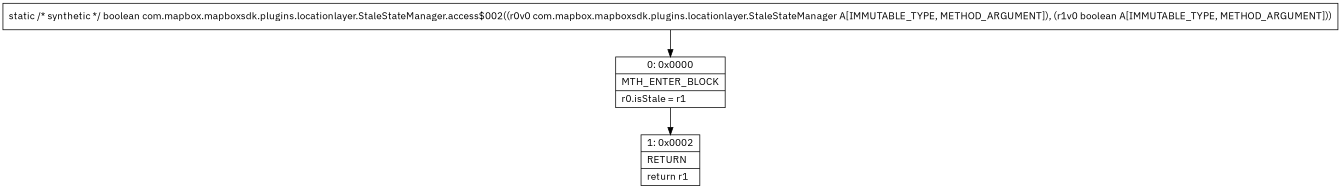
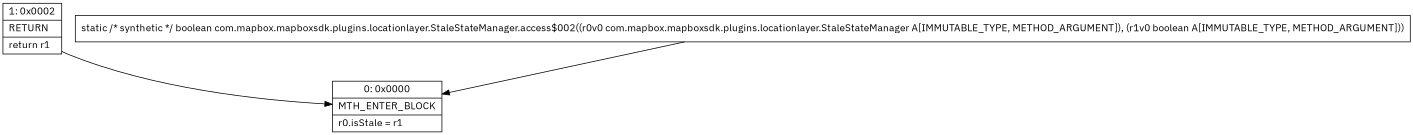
edge "0: 0x0000" -> "1: 0x0002": reversed
